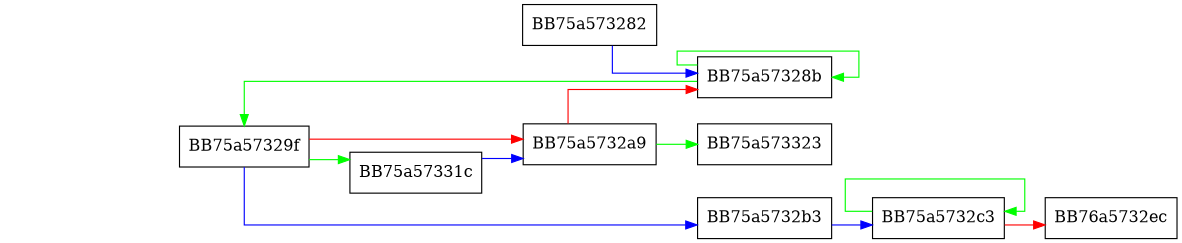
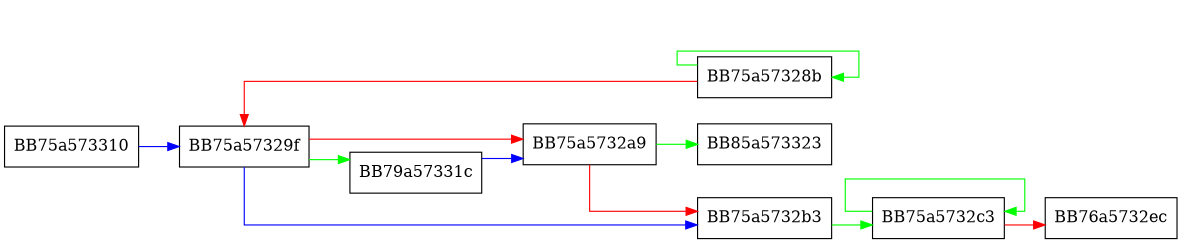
node "BB75a573282": removed
edge "BB75a57328b" -> "BB75a57329f": color green -> red
edge "BB75a5732a9" -> "BB75a57328b": now "BB75a5732a9" -> "BB75a5732b3"
node "BB75a573323": label "BB75a573323" -> "BB85a573323"
node "BB75a573310": added
node "BB75a57331c": label "BB75a57331c" -> "BB79a57331c"
edge "BB75a5732b3" -> "BB75a5732c3": color blue -> green
